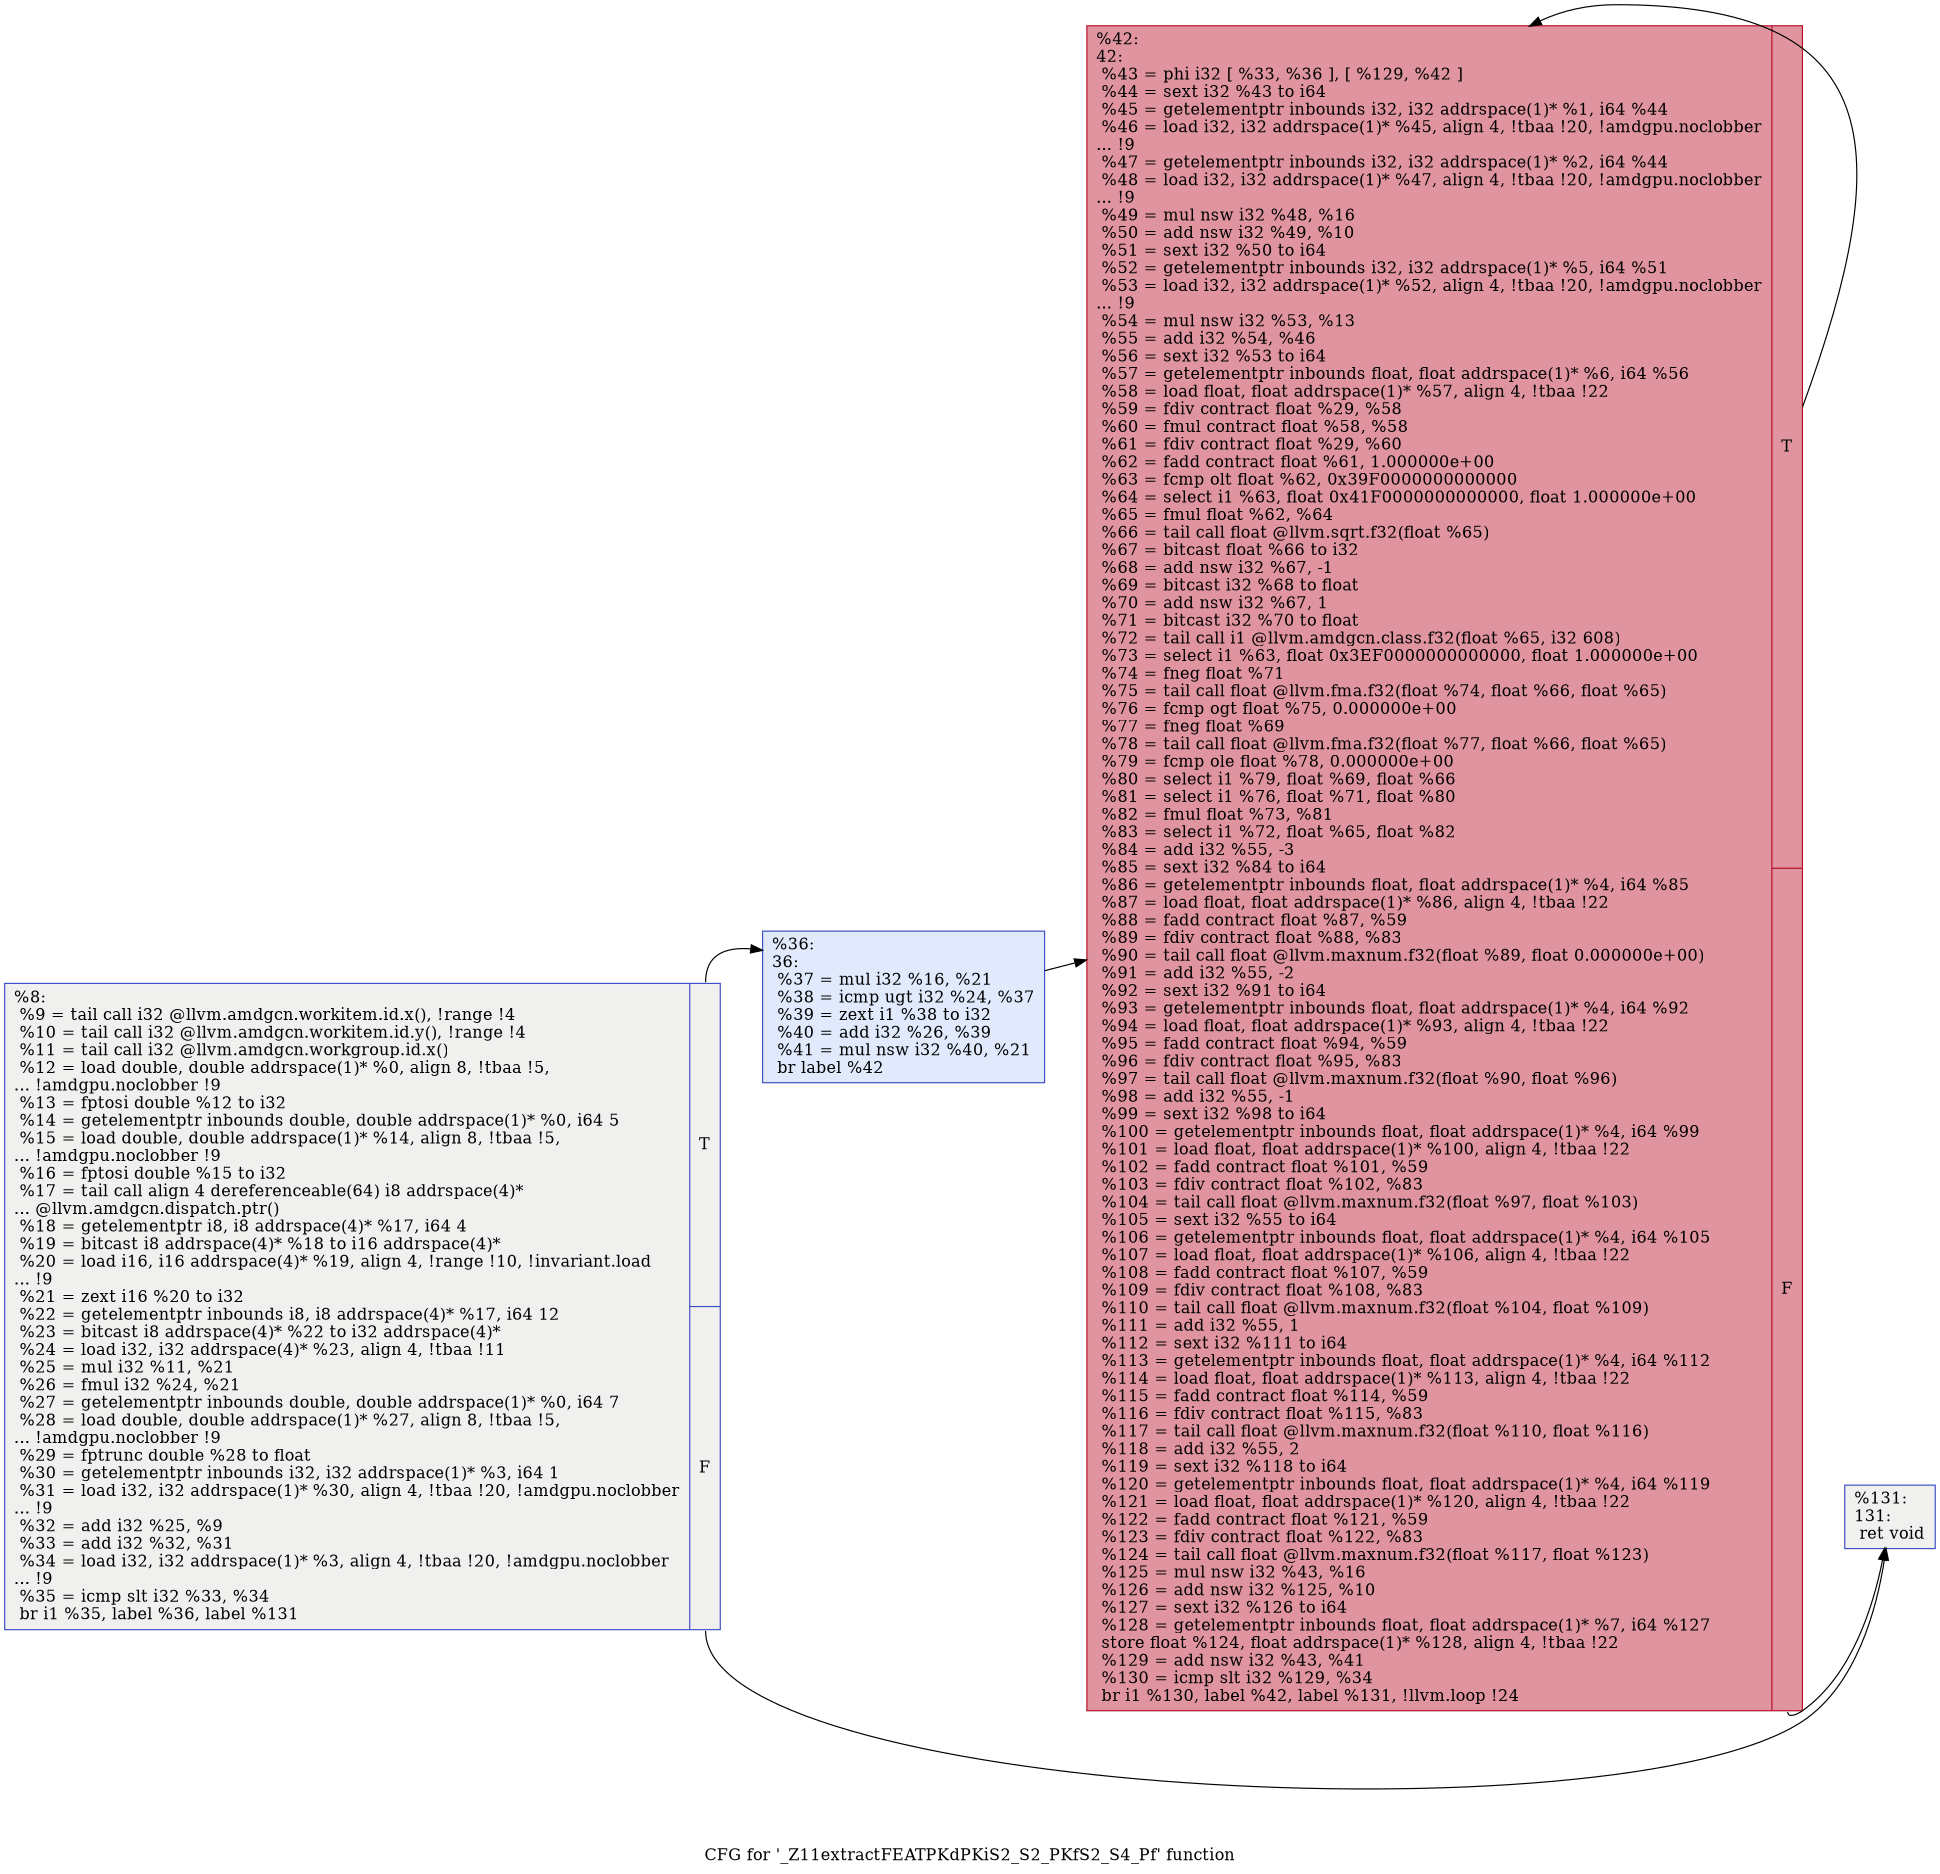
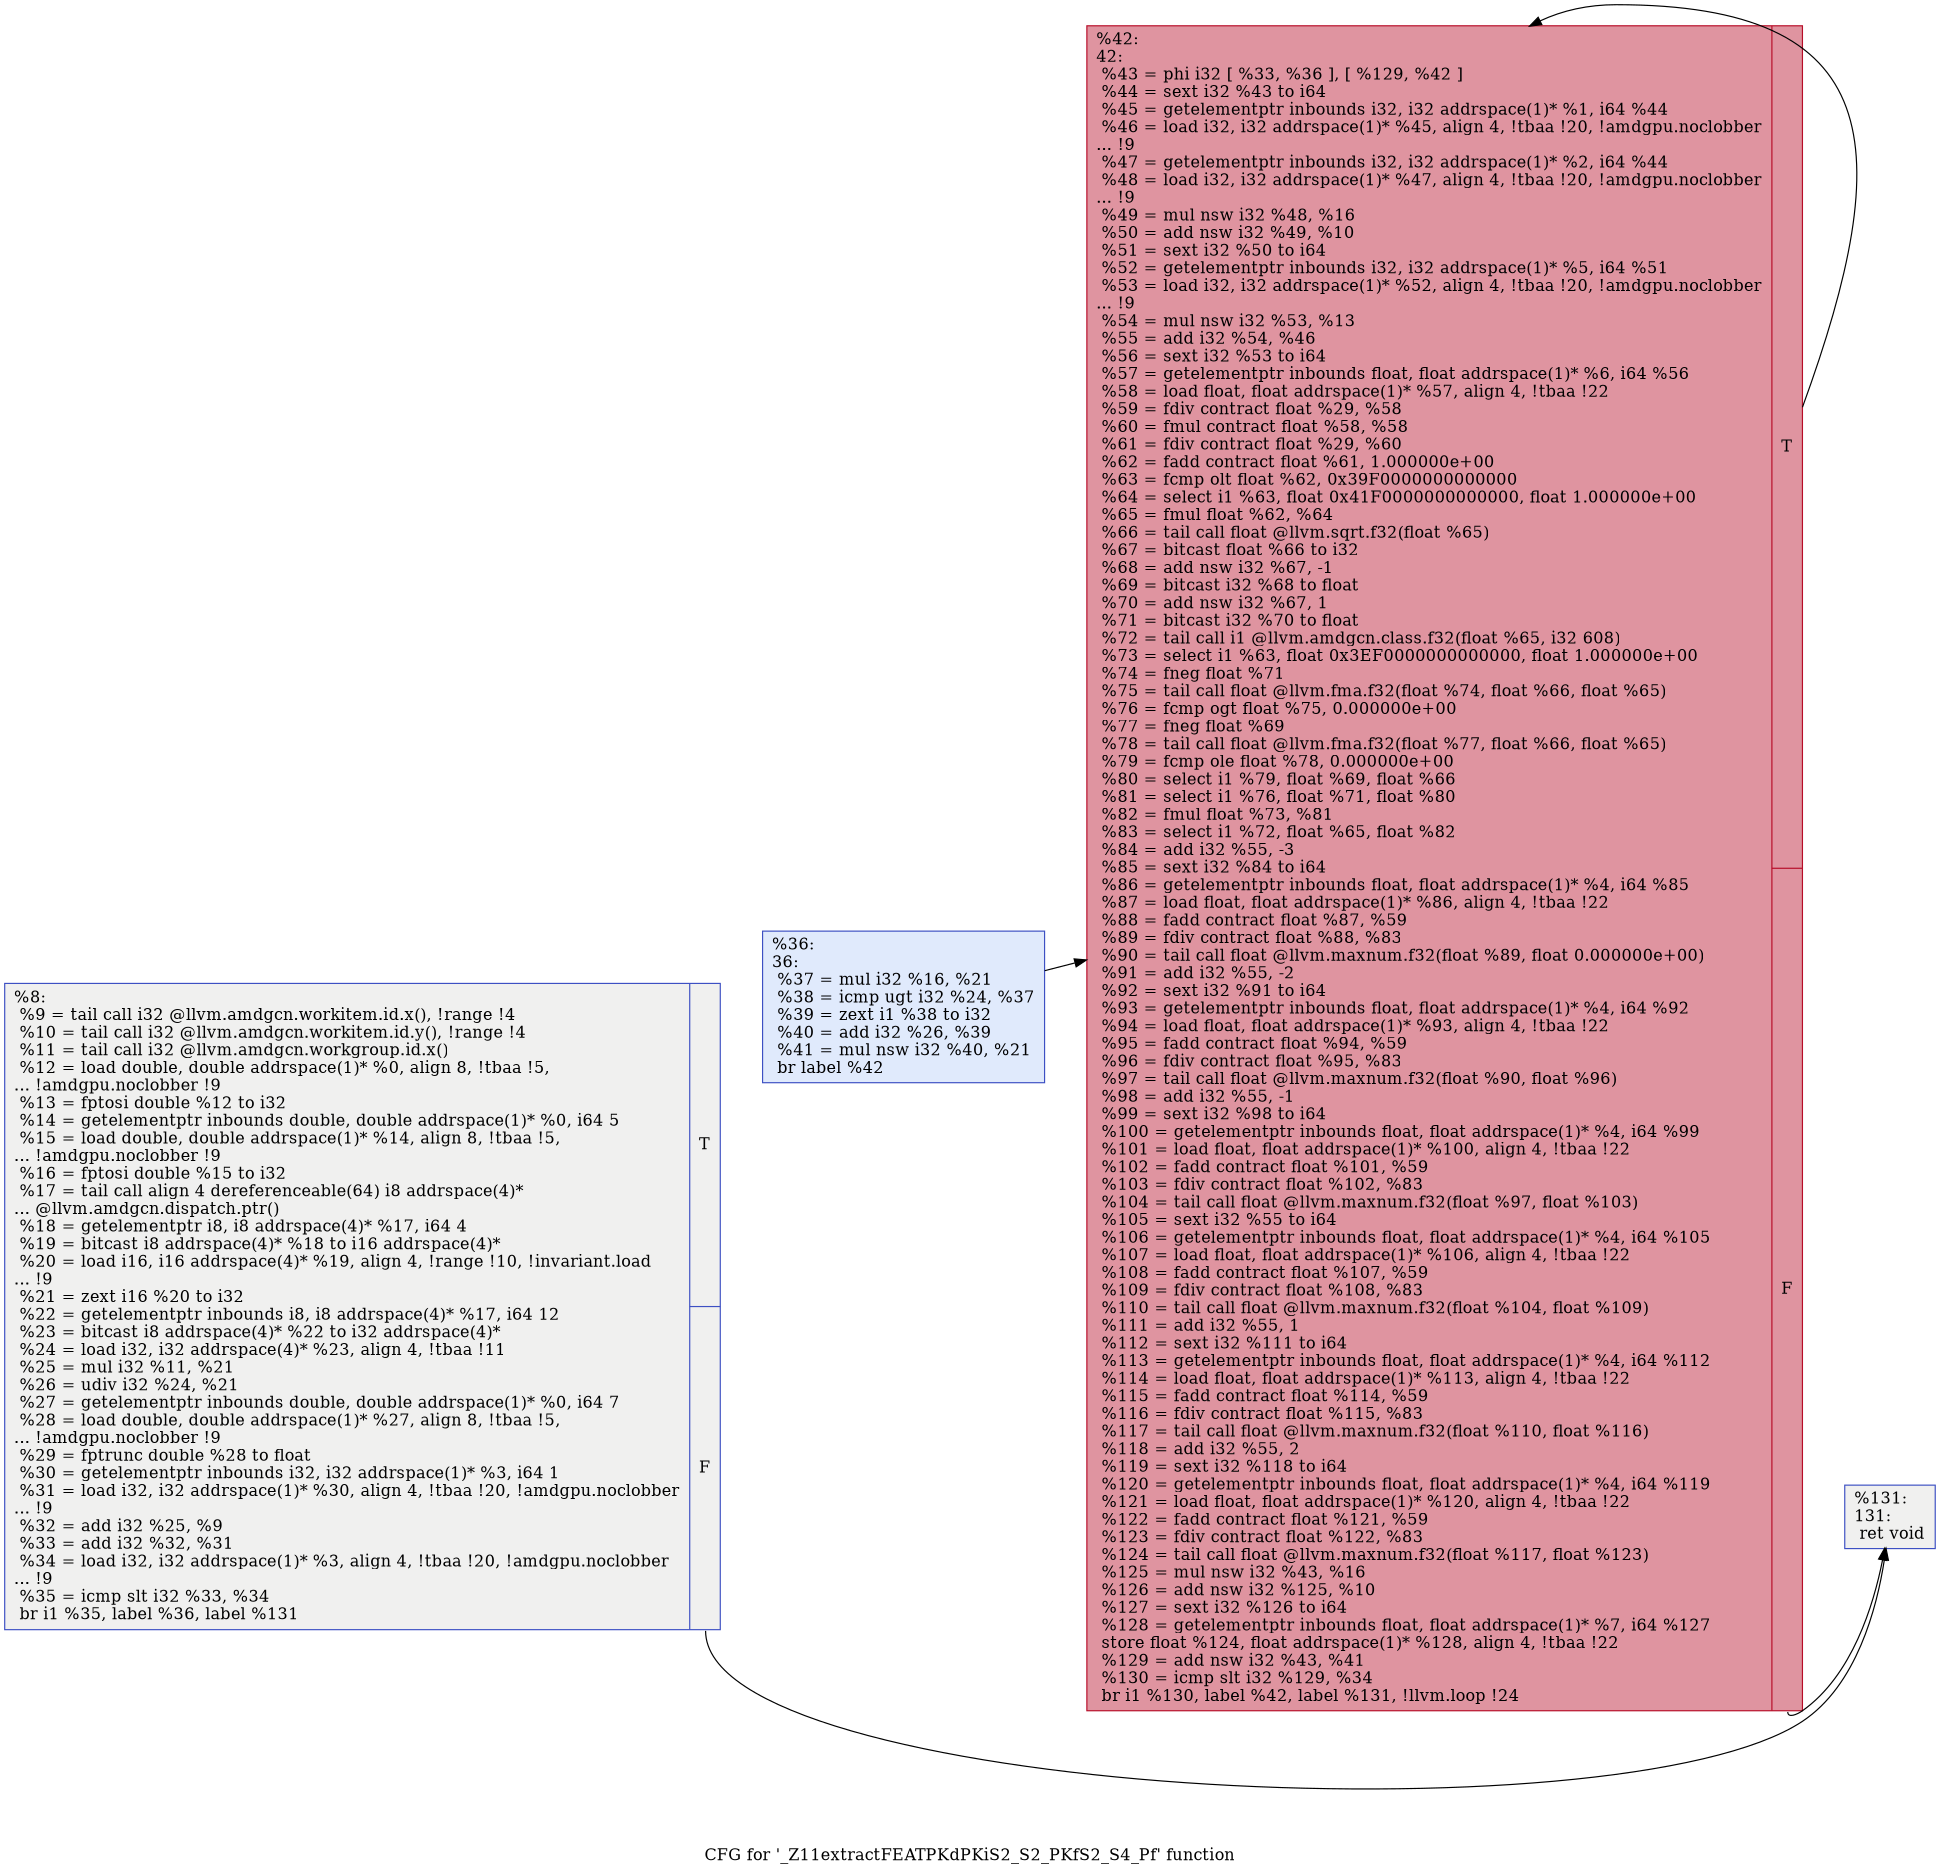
edge "%8:" -> "%36:": removed
node "%8:": text "%26 = fmul i32 %24, %21" -> "%26 = udiv i32 %24, %21"
